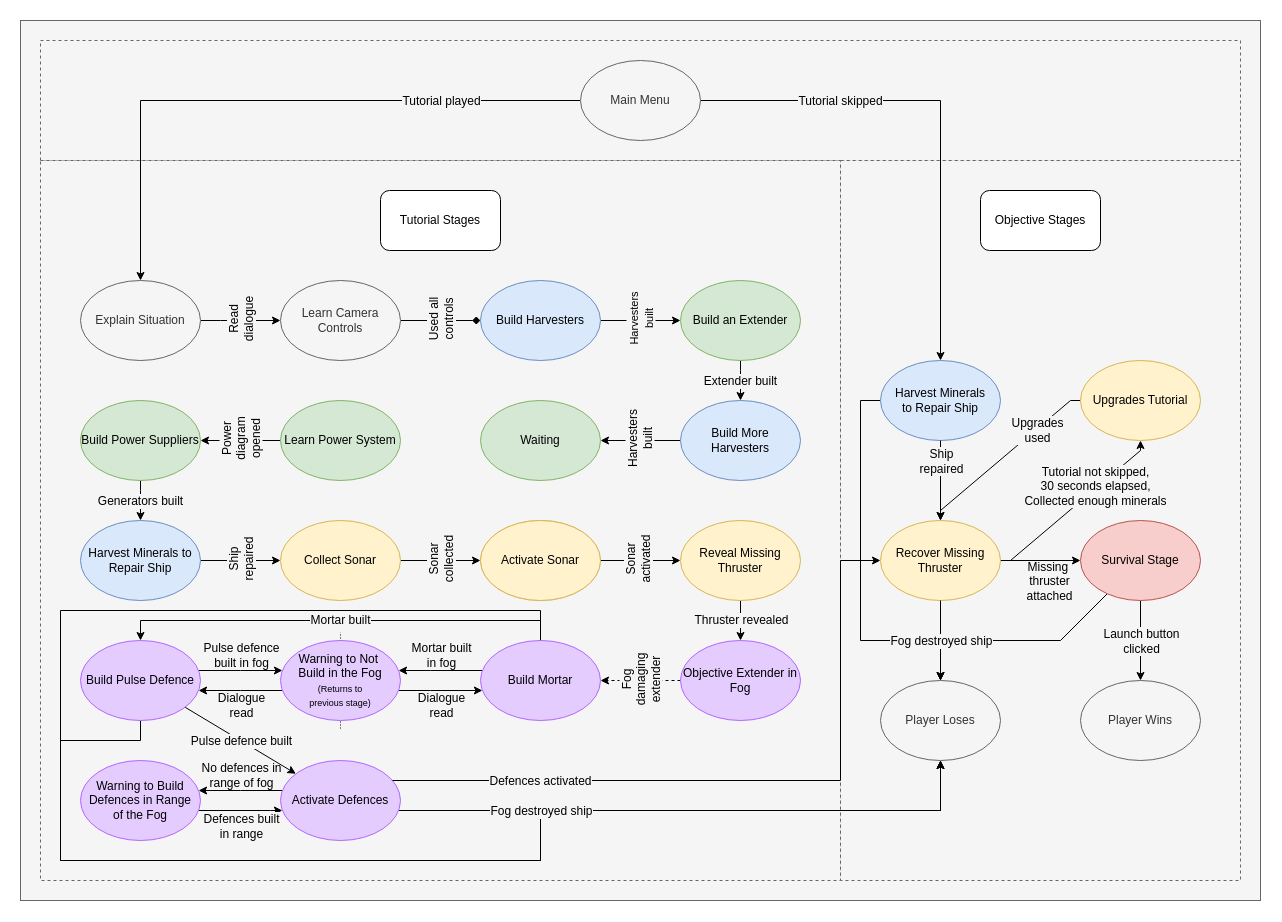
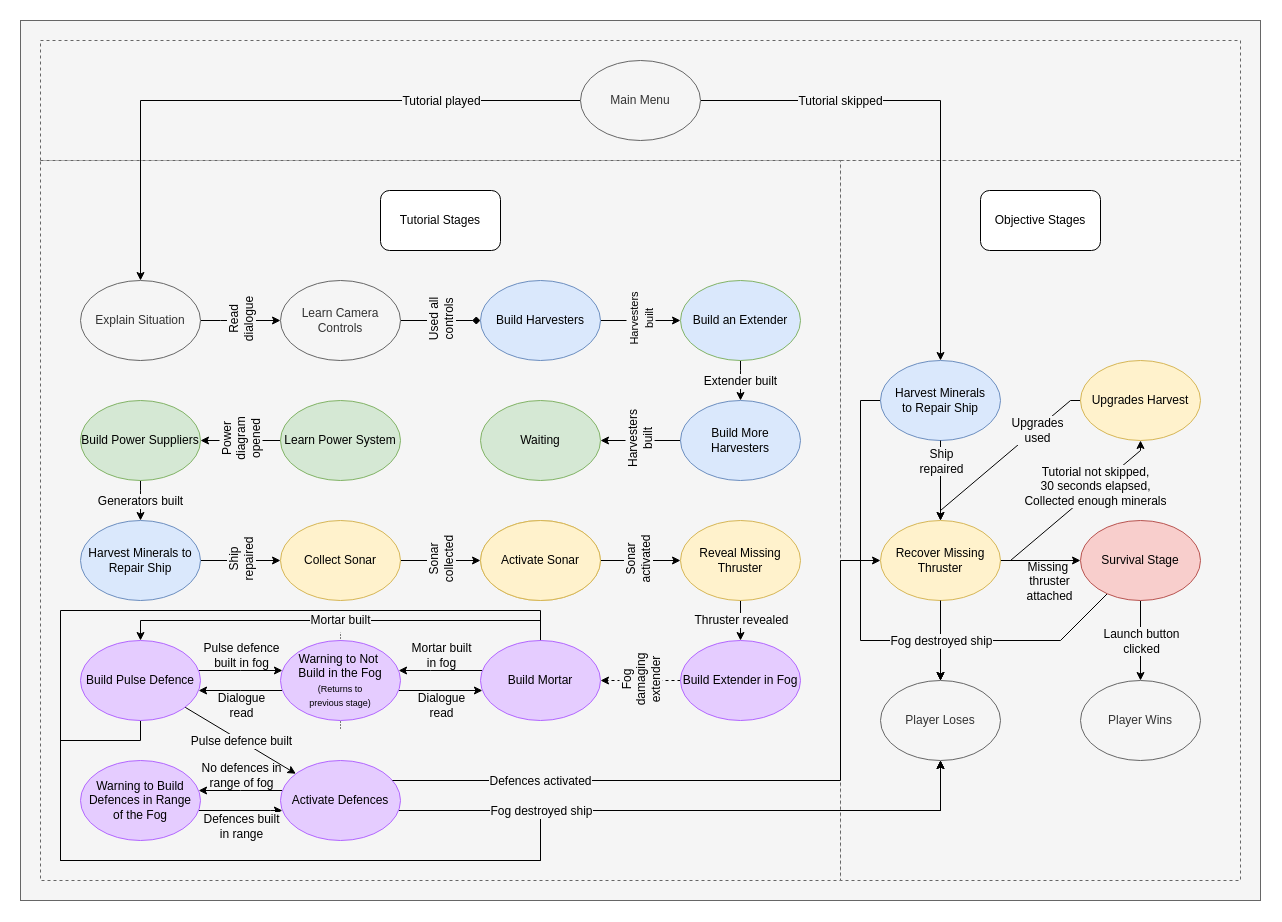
node "Build an Extender": fillcolor #d5e8d4 -> #dae8fc
node "Upgrades Tutorial": label "Upgrades Tutorial" -> "Upgrades Harvest"
node "Objective Extender in Fog": label "Objective Extender in Fog" -> "Build Extender in Fog"
